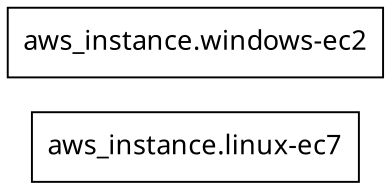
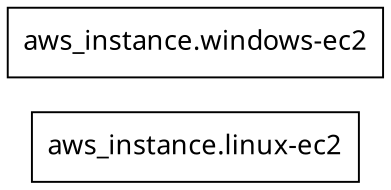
node "aws_instance.linux-ec7": label "aws_instance.linux-ec7" -> "aws_instance.linux-ec2"
